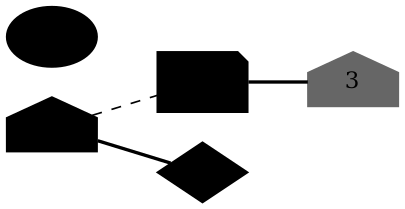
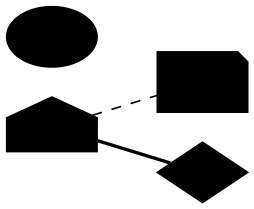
node "3": removed
